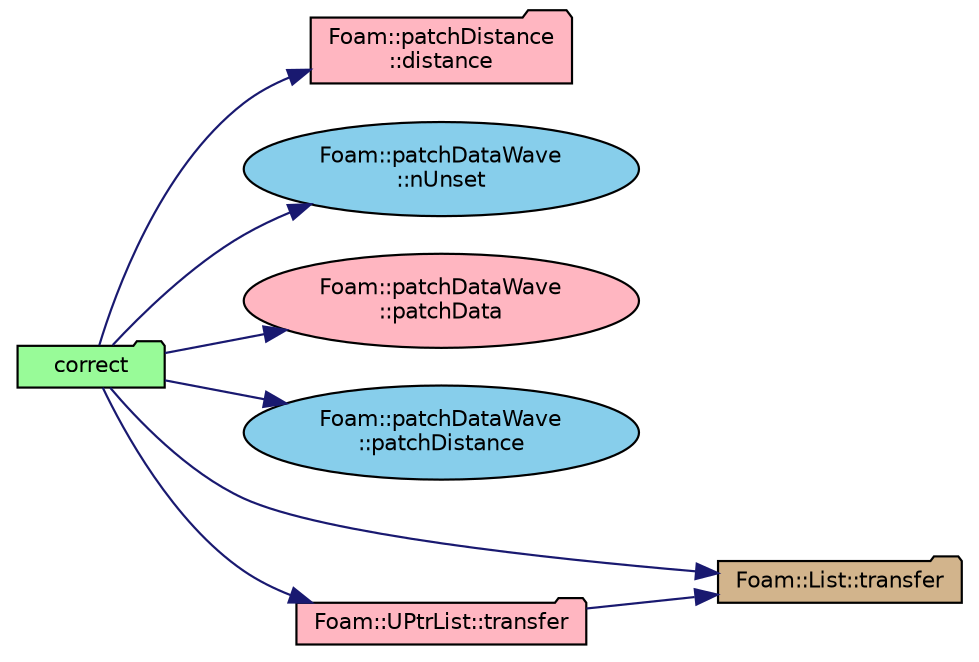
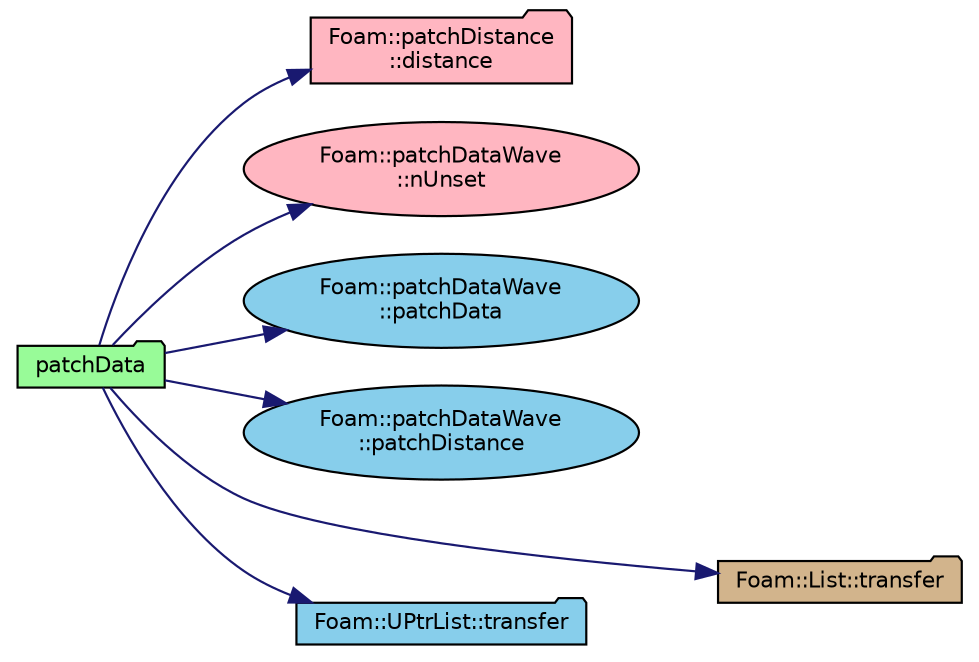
node "Foam::patchDataWave ::nUnset": fillcolor skyblue -> lightpink
node "Foam::patchDataWave ::patchData": fillcolor lightpink -> skyblue
node "correct": label "correct" -> "patchData"
edge "Foam::UPtrList::transfer" -> "Foam::List::transfer": removed
node "Foam::UPtrList::transfer": fillcolor lightpink -> skyblue
